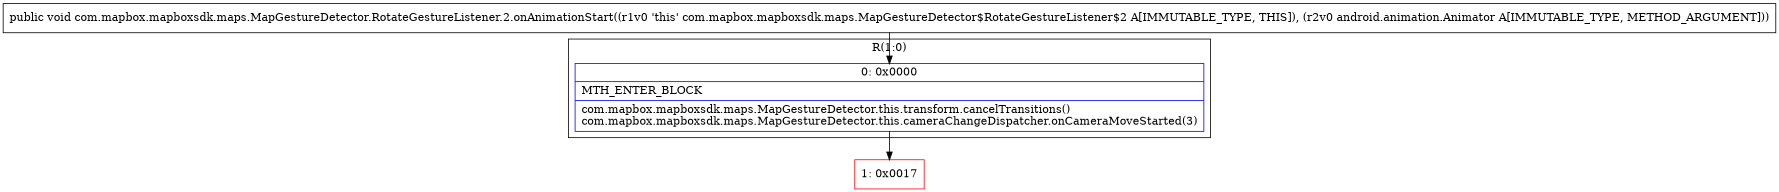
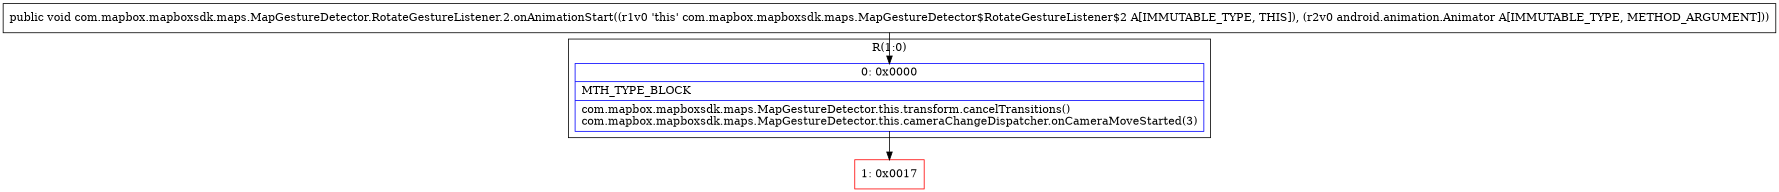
node "0: 0x0000": text "MTH_ENTER_BLOCK" -> "MTH_TYPE_BLOCK"
